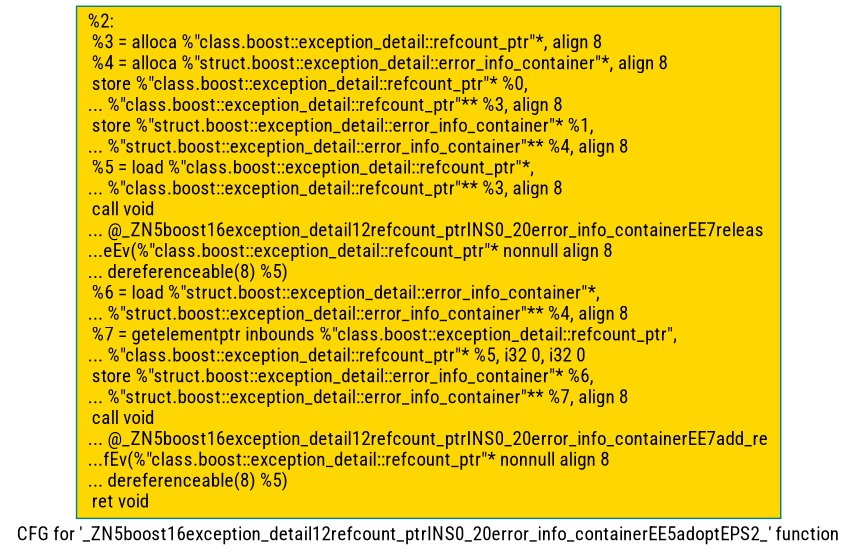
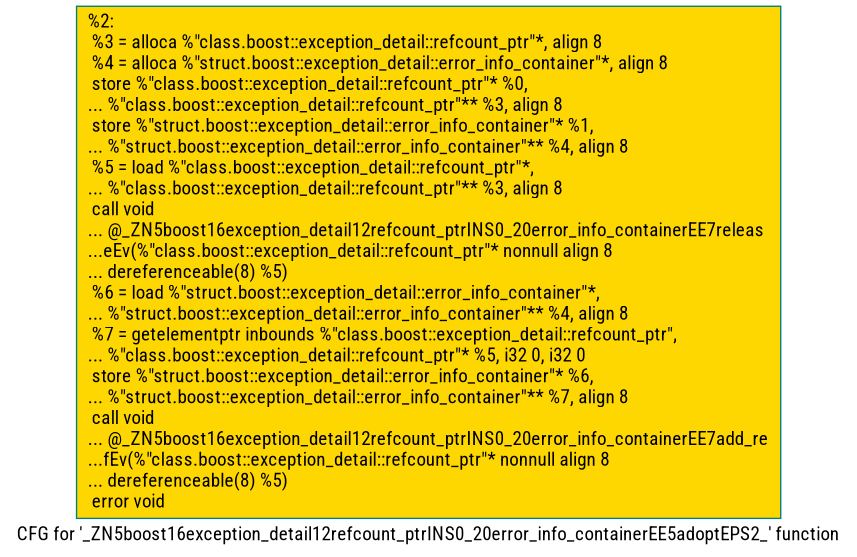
node "%2:": text "ret void" -> "error void"
